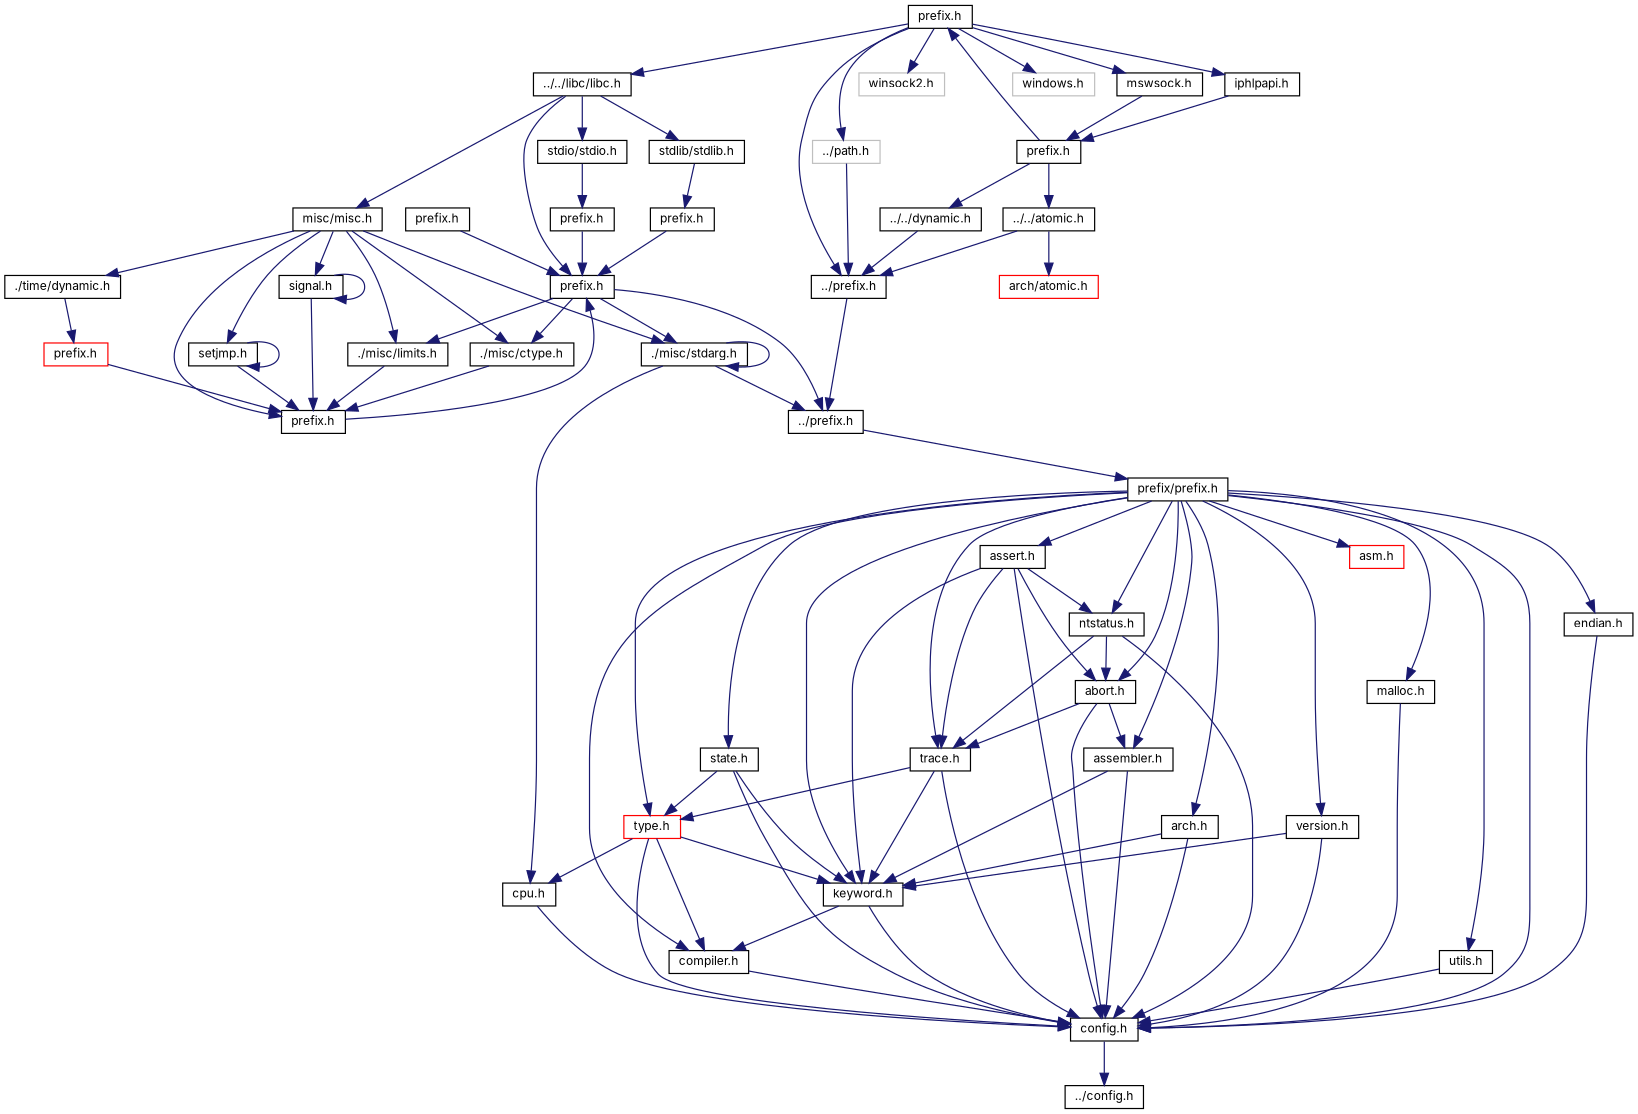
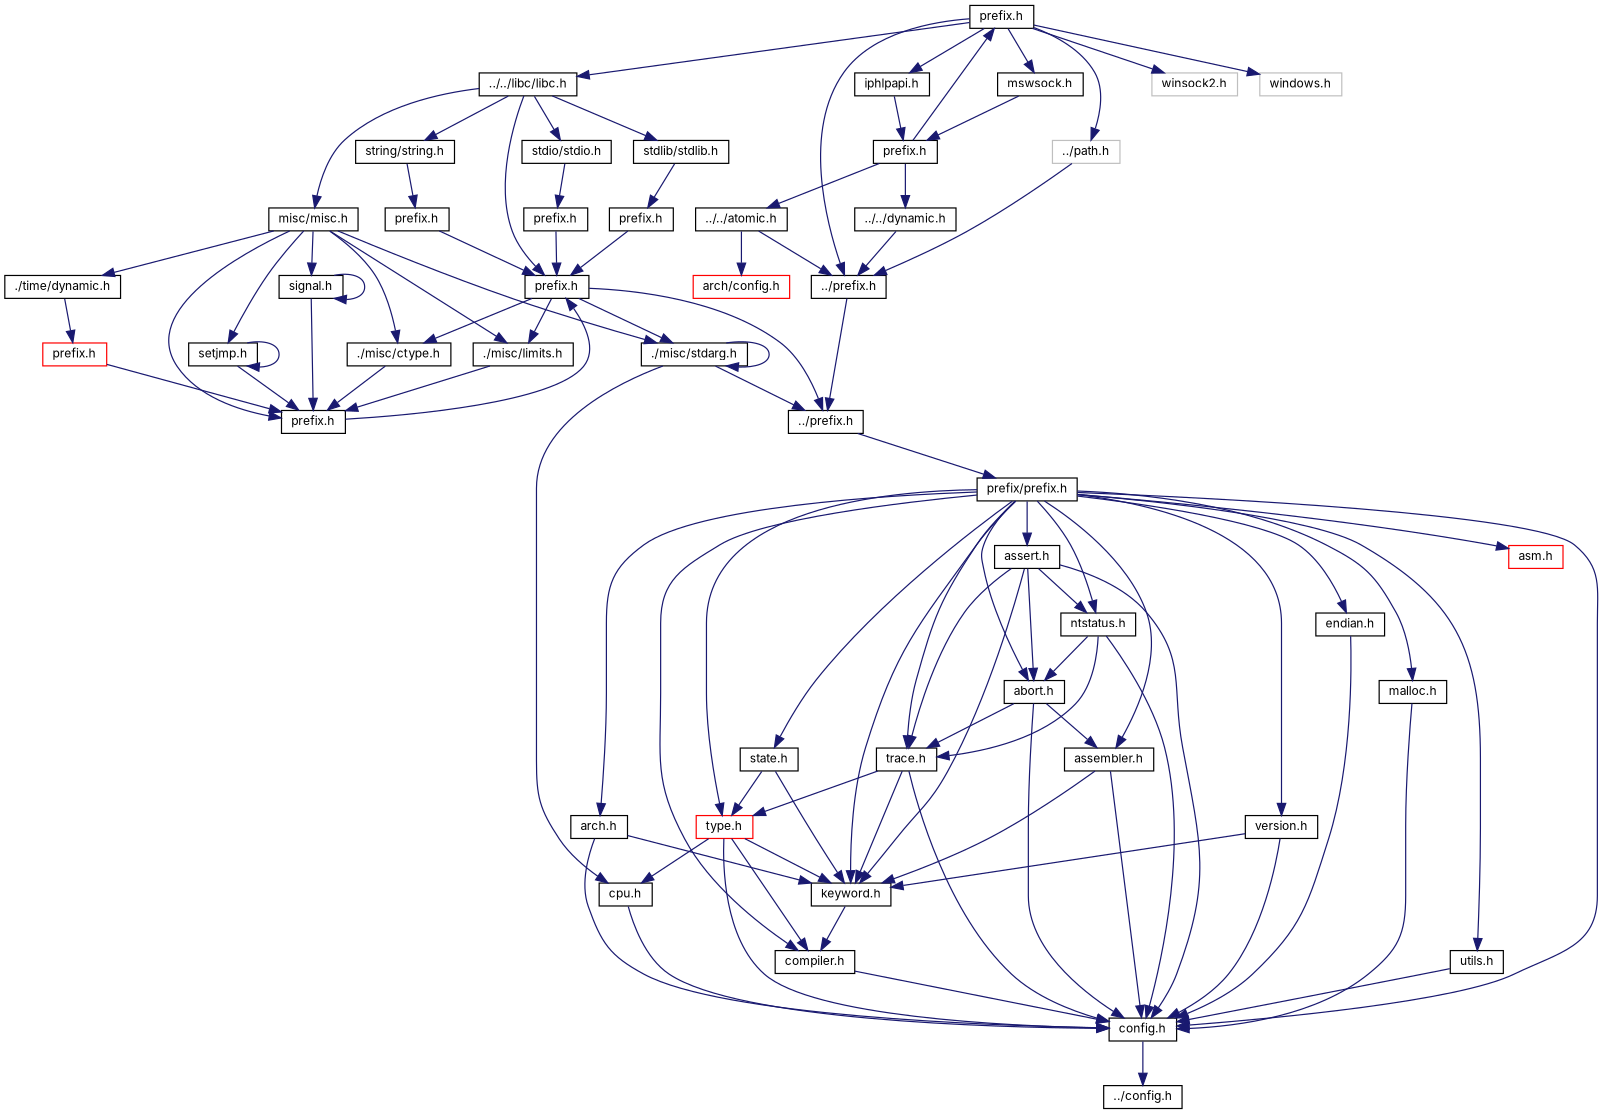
node "string/string.h": added
node "arch/atomic.h": label "arch/atomic.h" -> "arch/config.h"
edge "state.h" -> "config.h": removed
edge "keyword.h" -> "config.h": removed
